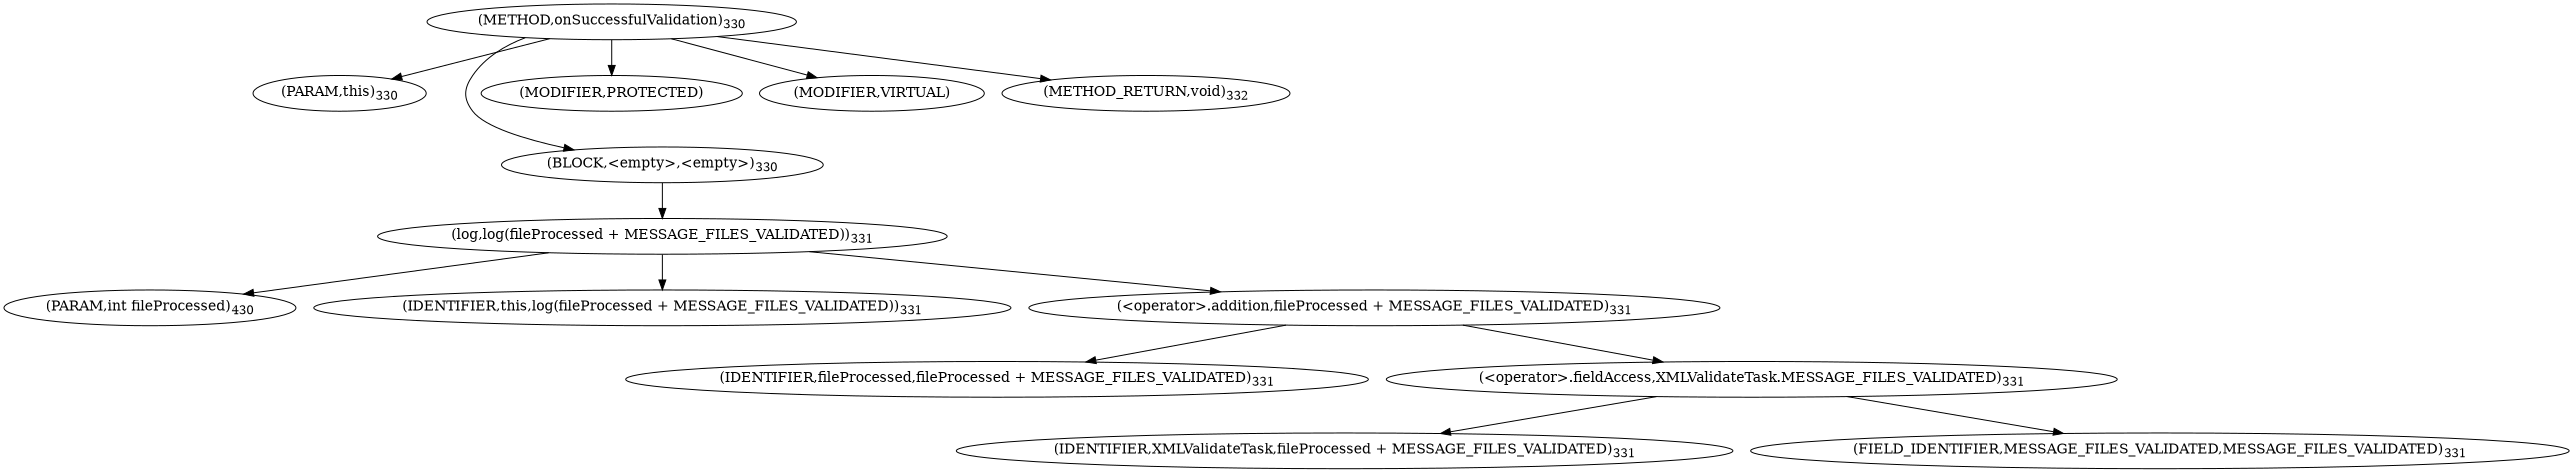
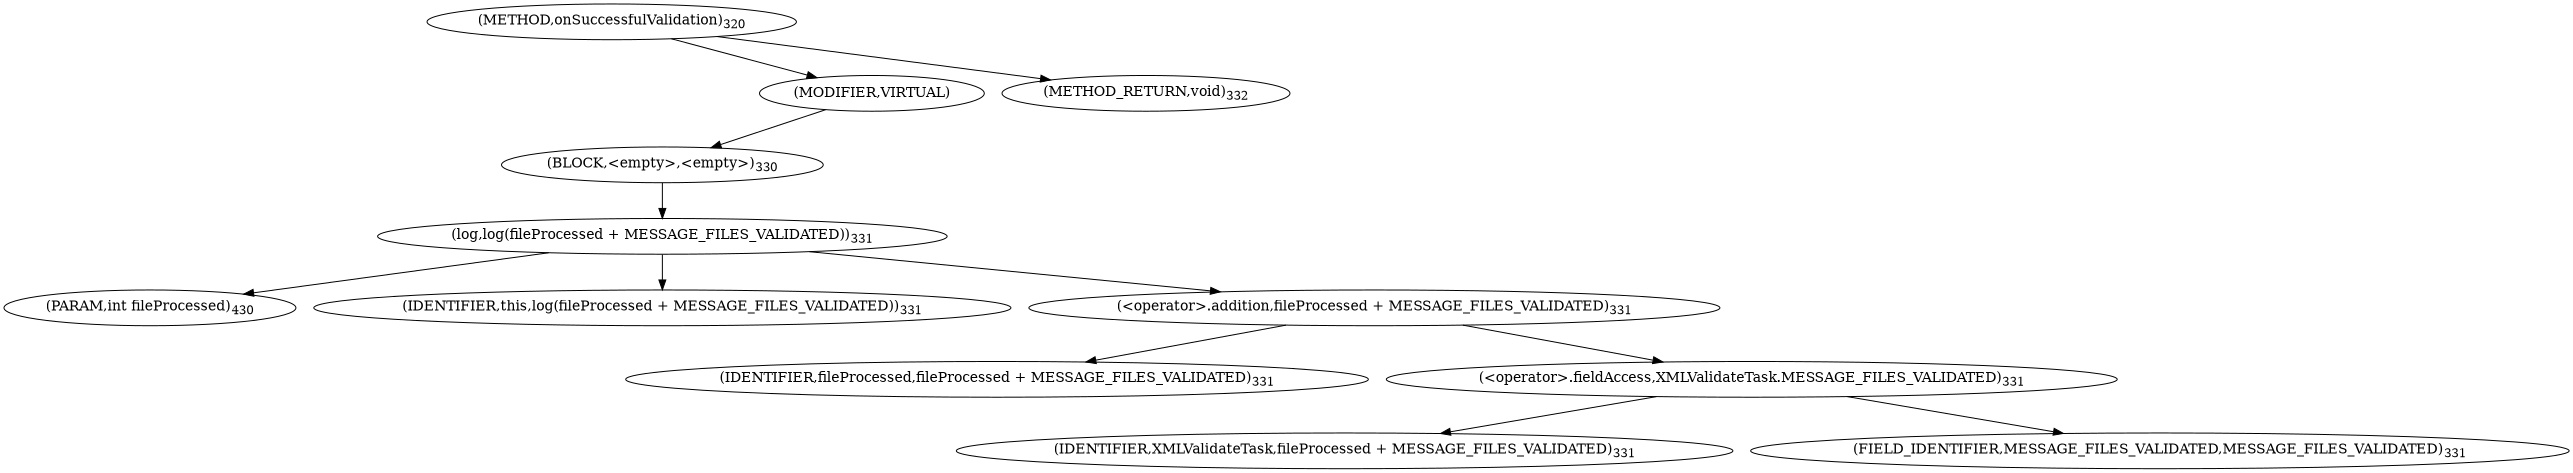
node "(METHOD,onSuccessfulValidation)": text "330" -> "320"
node "(PARAM,this)": removed
node "(MODIFIER,PROTECTED)": removed
edge "(METHOD,onSuccessfulValidation)" -> "(BLOCK,<empty>,<empty>)": now "(MODIFIER,VIRTUAL)" -> "(BLOCK,<empty>,<empty>)"
